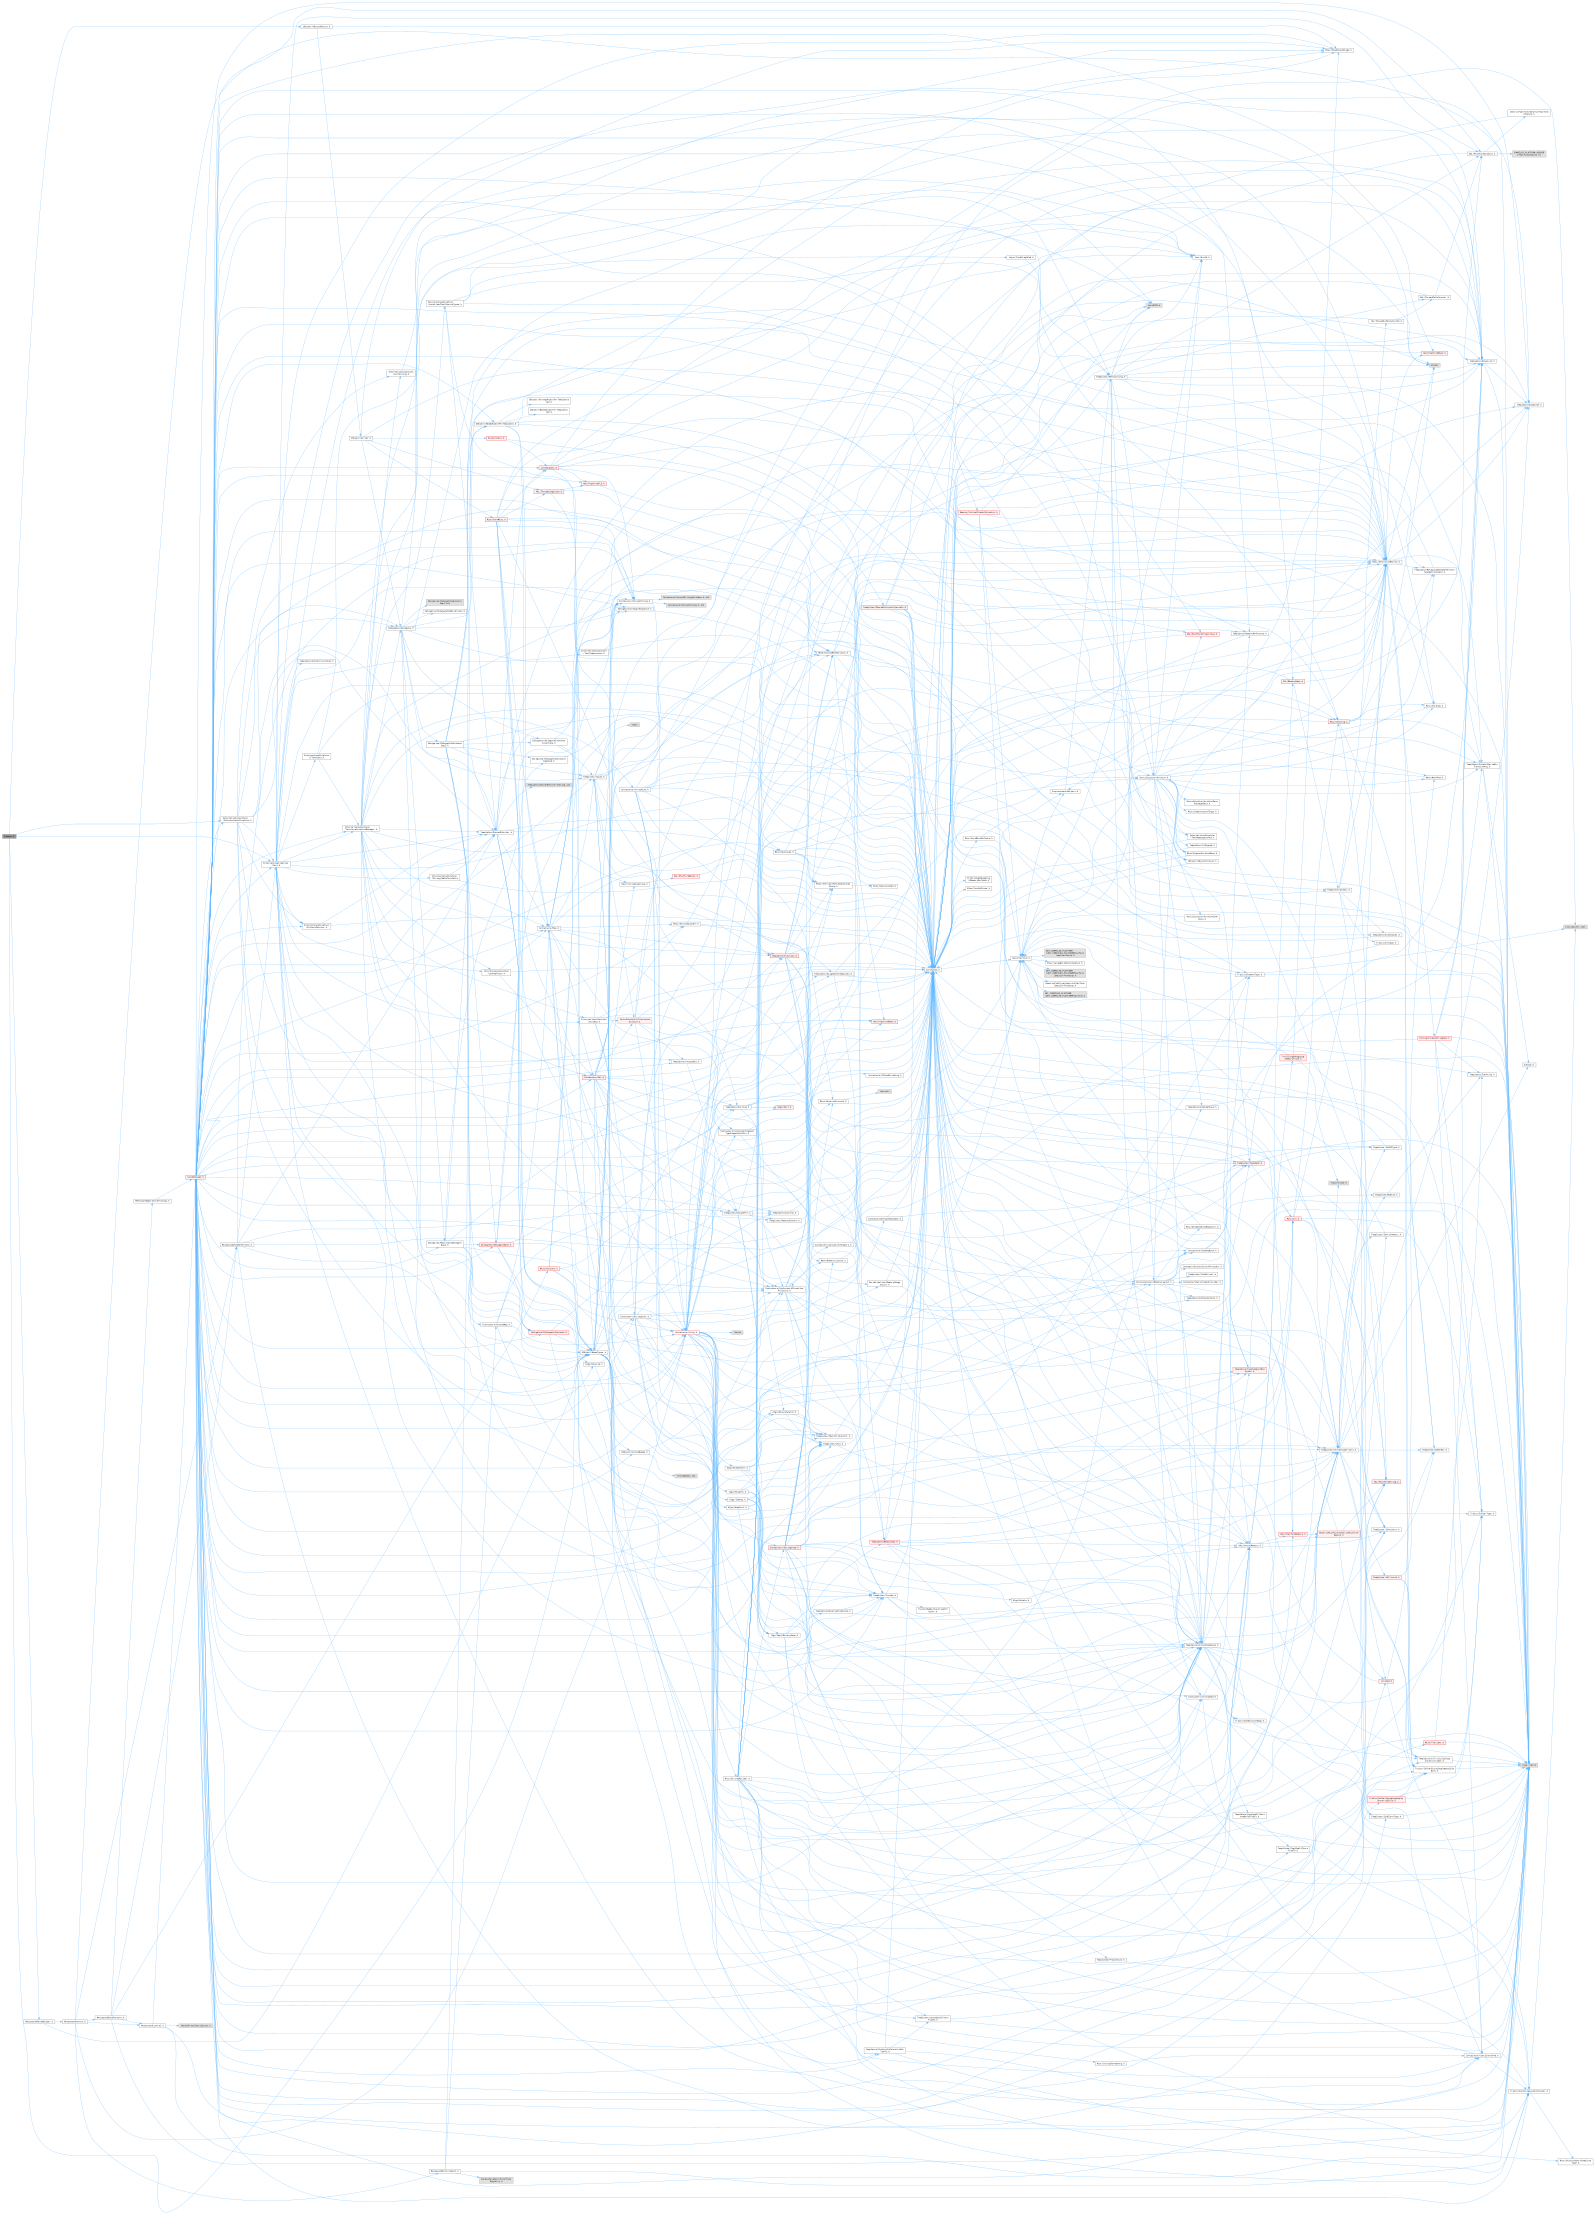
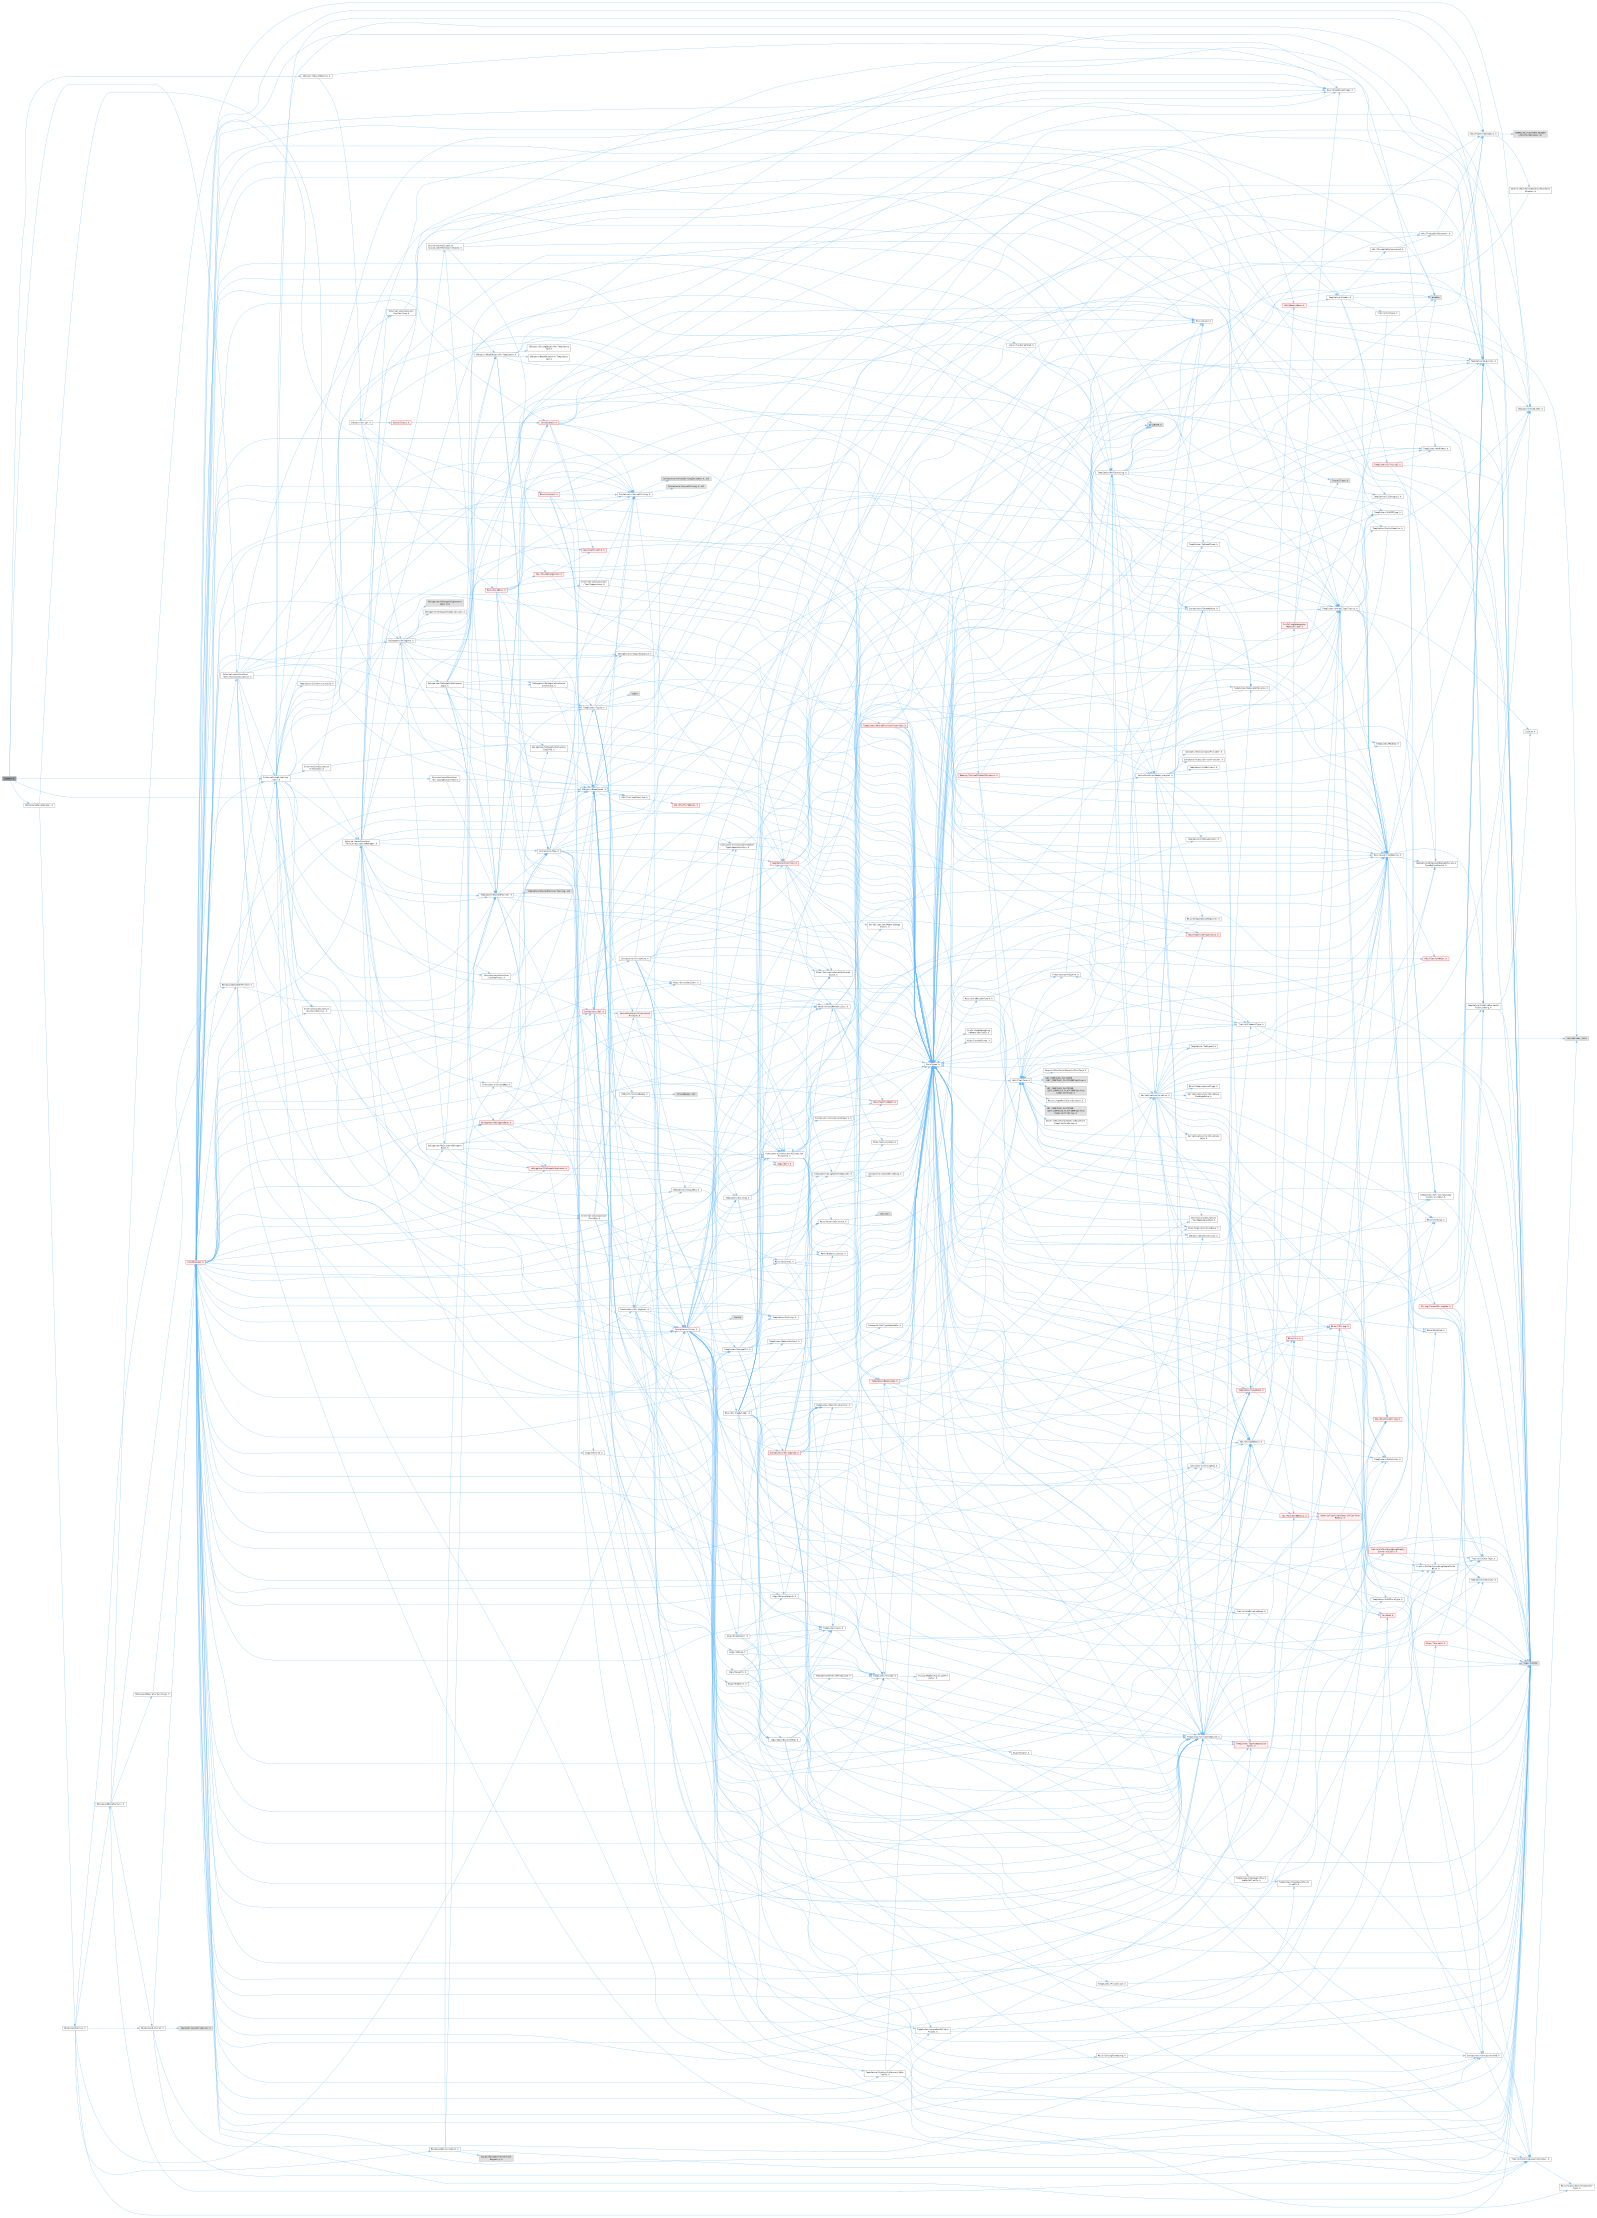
edge "Stats/Stats.h" -> "CoreTypes.h": removed
node "GenericPlatform/GenericPlatform.h": added
